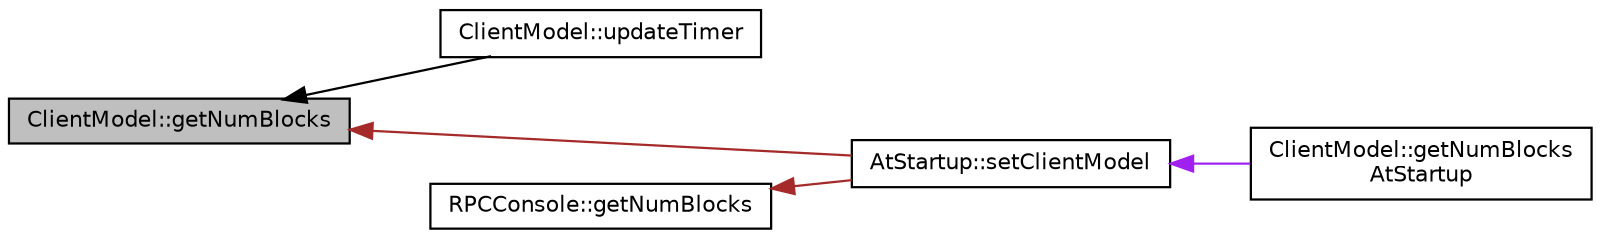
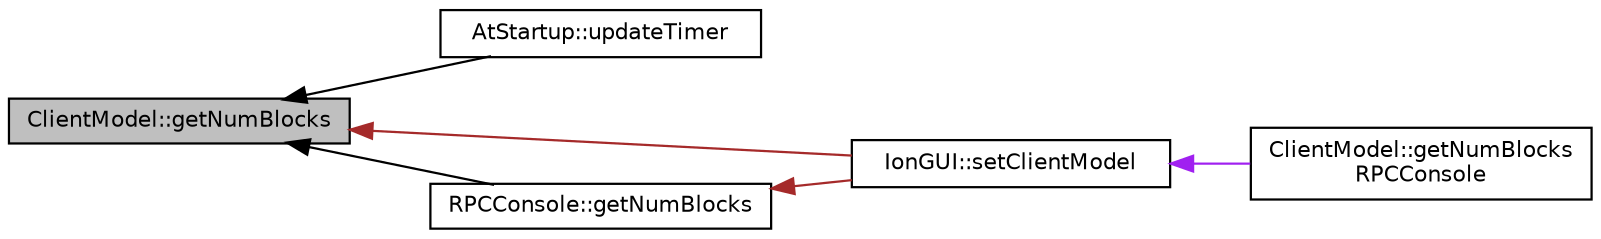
node "ClientModel::updateTimer": label "ClientModel::updateTimer" -> "AtStartup::updateTimer"
node "AtStartup::setClientModel": label "AtStartup::setClientModel" -> "IonGUI::setClientModel"
node "ClientModel::getNumBlocks AtStartup": label "ClientModel::getNumBlocks AtStartup" -> "ClientModel::getNumBlocks RPCConsole"
edge "RPCConsole::getNumBlocks" -> "ClientModel::getNumBlocks": added
